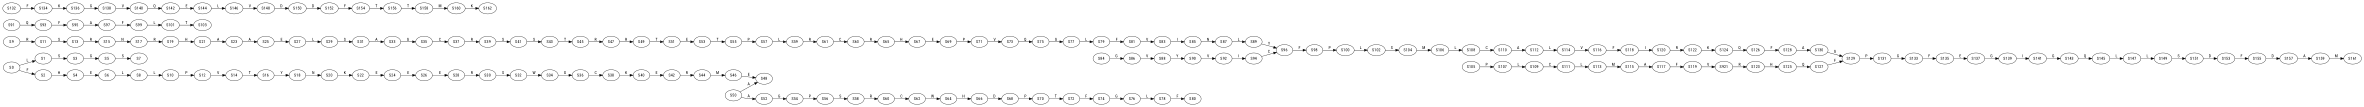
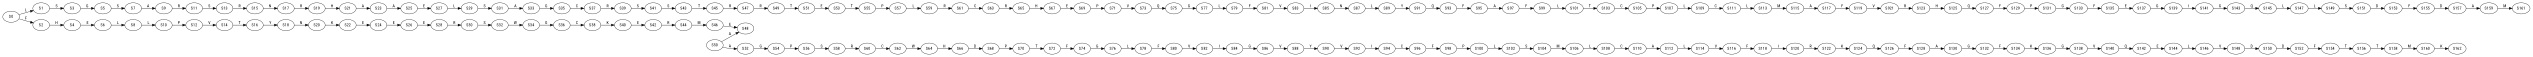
edge "S7" -> "S9": added, label "A"
edge "S103" -> "S105": added, label "C"
edge "S89" -> "S96": now "S89" -> "S91"
node "S82": added
edge "S130" -> "S129": now "S130" -> "S132"
